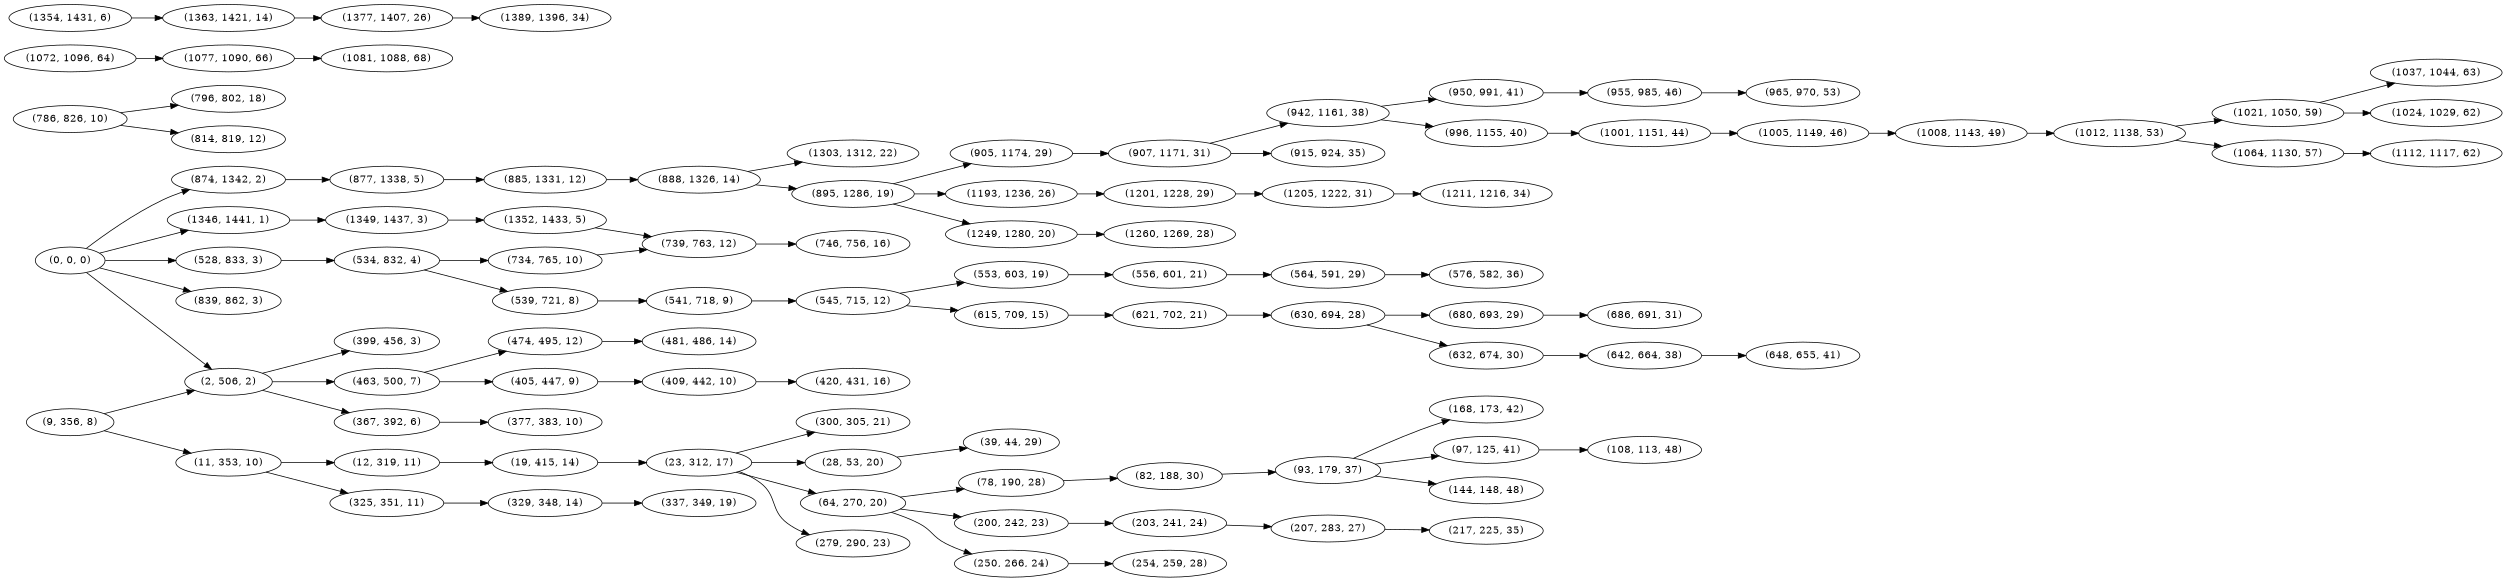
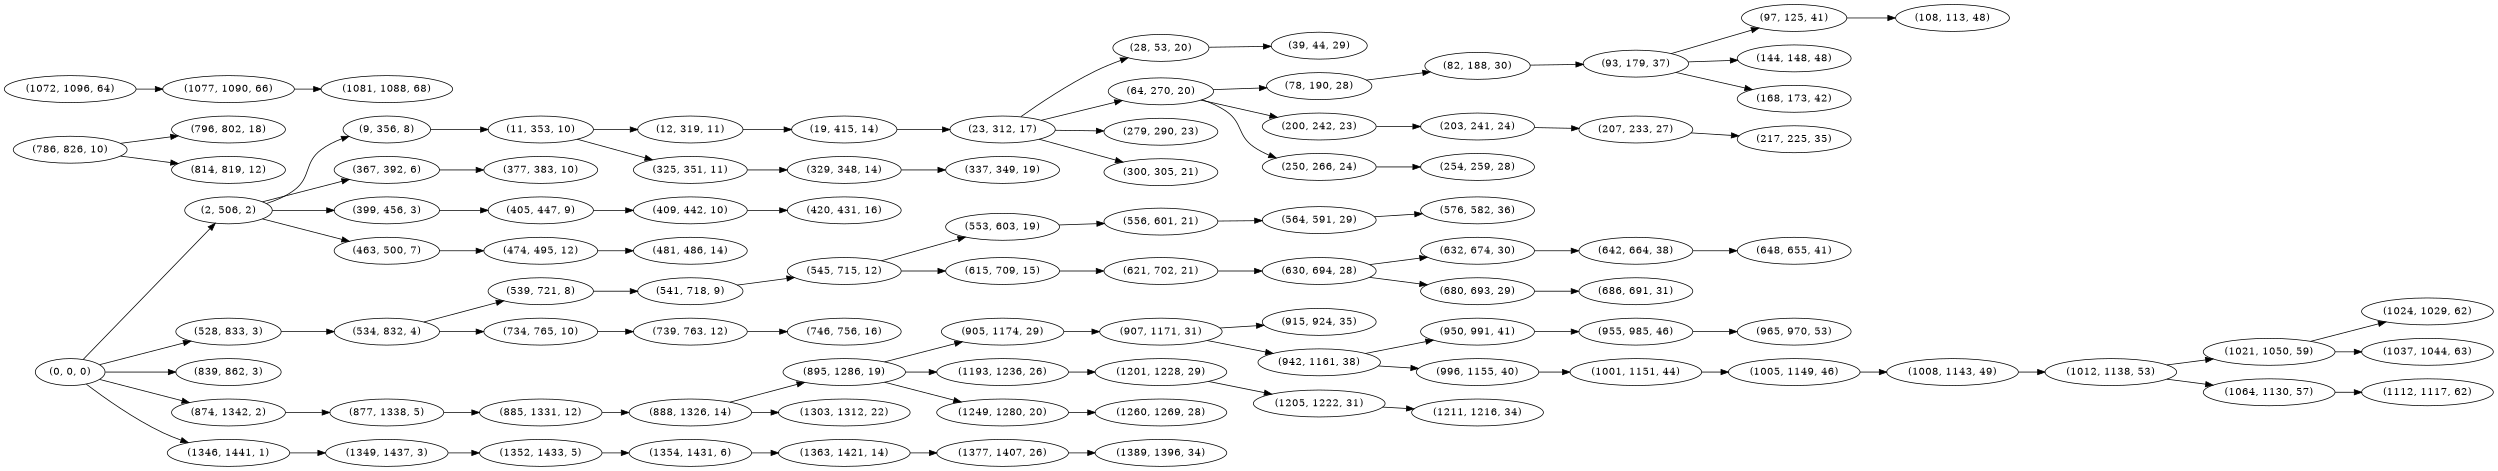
edge "(1352, 1433, 5)" -> "(739, 763, 12)": now "(1352, 1433, 5)" -> "(1354, 1431, 6)"
edge "(463, 500, 7)" -> "(405, 447, 9)": now "(399, 456, 3)" -> "(405, 447, 9)"
edge "(9, 356, 8)" -> "(2, 506, 2)": reversed
node "(207, 283, 27)": label "(207, 283, 27)" -> "(207, 233, 27)"
